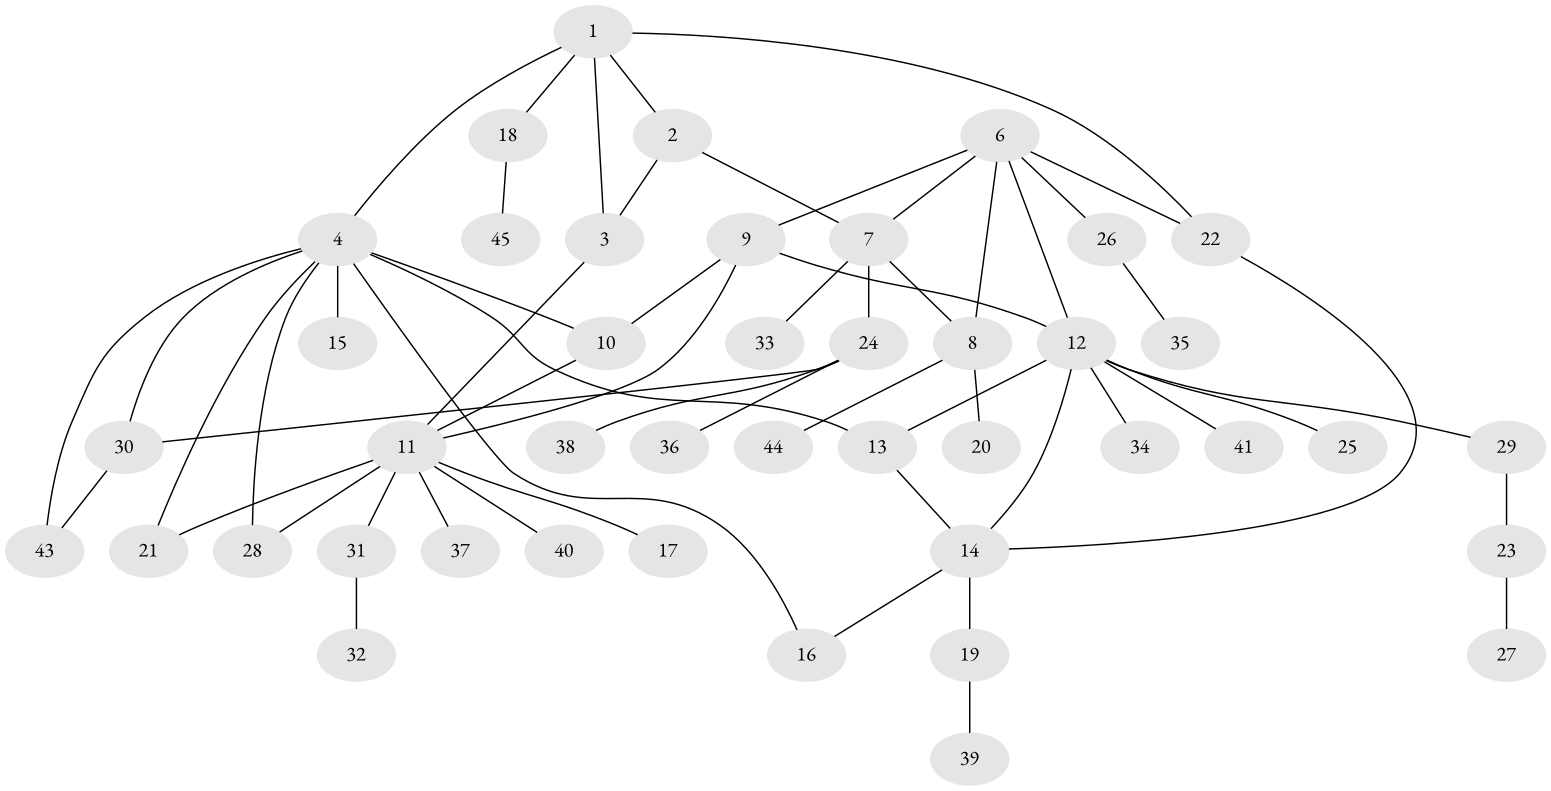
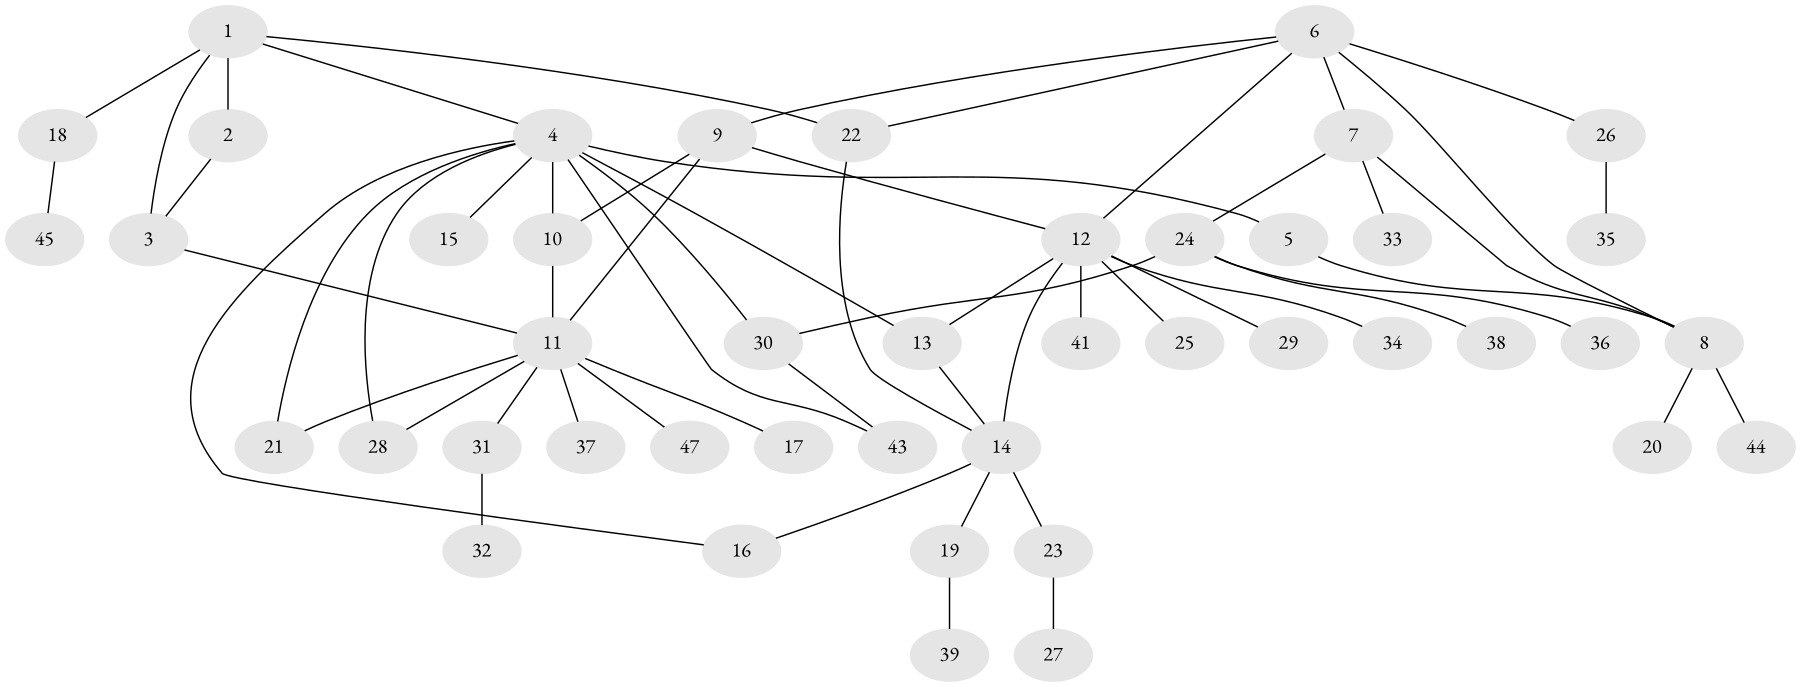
edge "2" -- "7": removed
node "5": added
edge "29" -- "23": now "14" -- "23"
node "40": label "40" -> "47"
